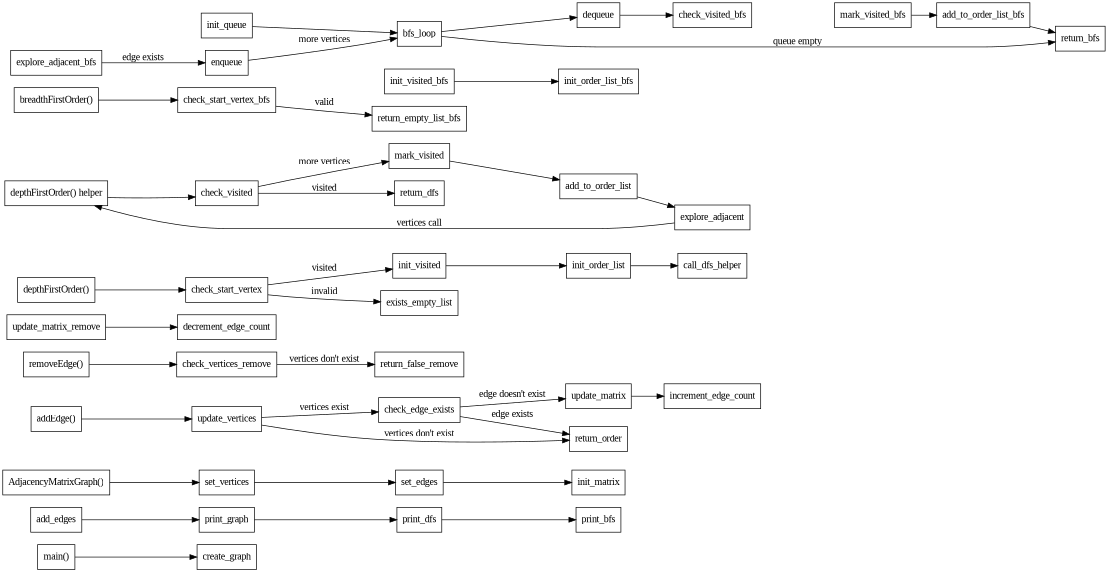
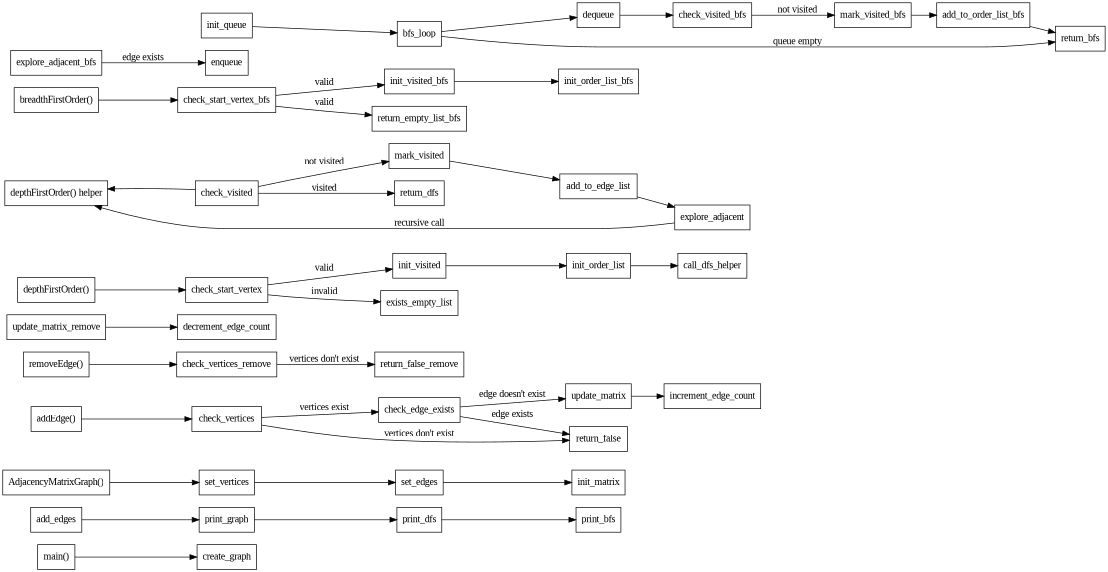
edge "check_visited_bfs" -> "mark_visited_bfs": added, label "not visited"
edge "enqueue" -> "bfs_loop": removed, label "more vertices"
edge "check_start_vertex_bfs" -> "init_visited_bfs": added, label "valid"
edge "check_visited" -> "mark_visited": label "more vertices" -> "not visited"
node "add_to_order_list": label "add_to_order_list" -> "add_to_edge_list"
edge "depthFirstOrder() helper" -> "check_visited": reversed
edge "explore_adjacent" -> "depthFirstOrder() helper": label "vertices call" -> "recursive call"
edge "check_start_vertex" -> "init_visited": label "visited" -> "valid"
node "update_vertices": label "update_vertices" -> "check_vertices"
node "return_order": label "return_order" -> "return_false"
